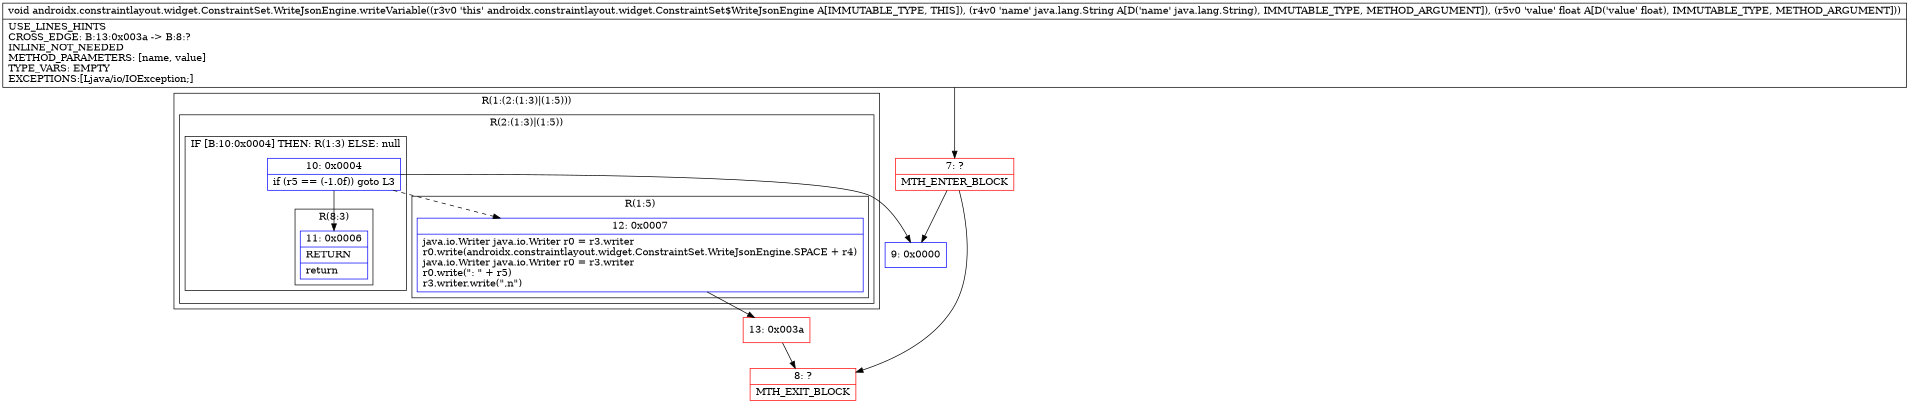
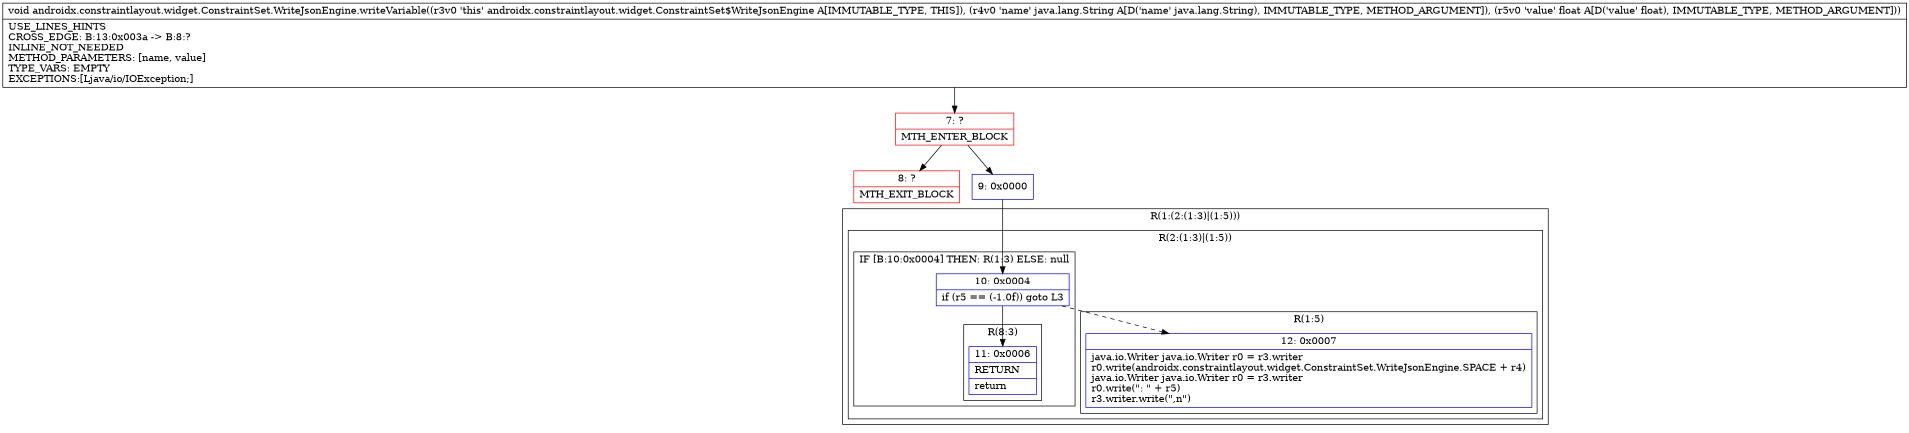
edge "10: 0x0004" -> "9: 0x0000": reversed
node "13: 0x003a": removed
